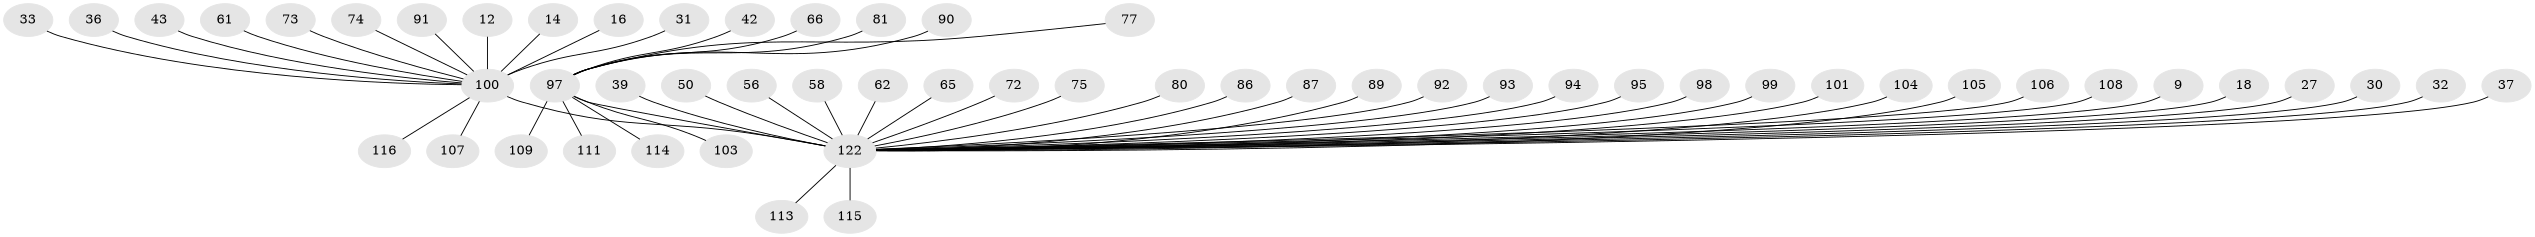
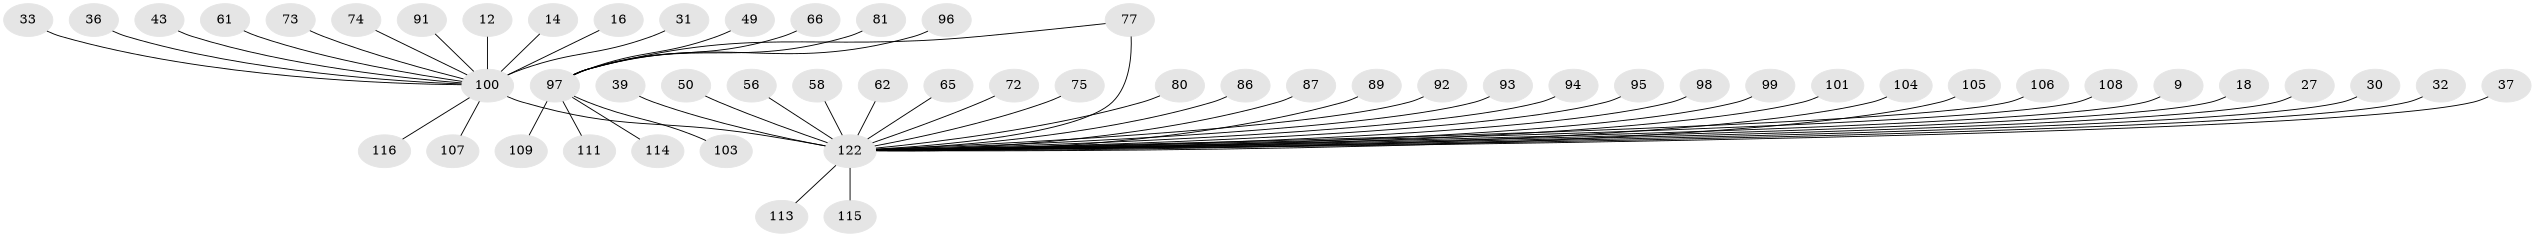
node "42": label "42" -> "49"
node "90": label "90" -> "96"
edge "97" -- "122": now "77" -- "122"
